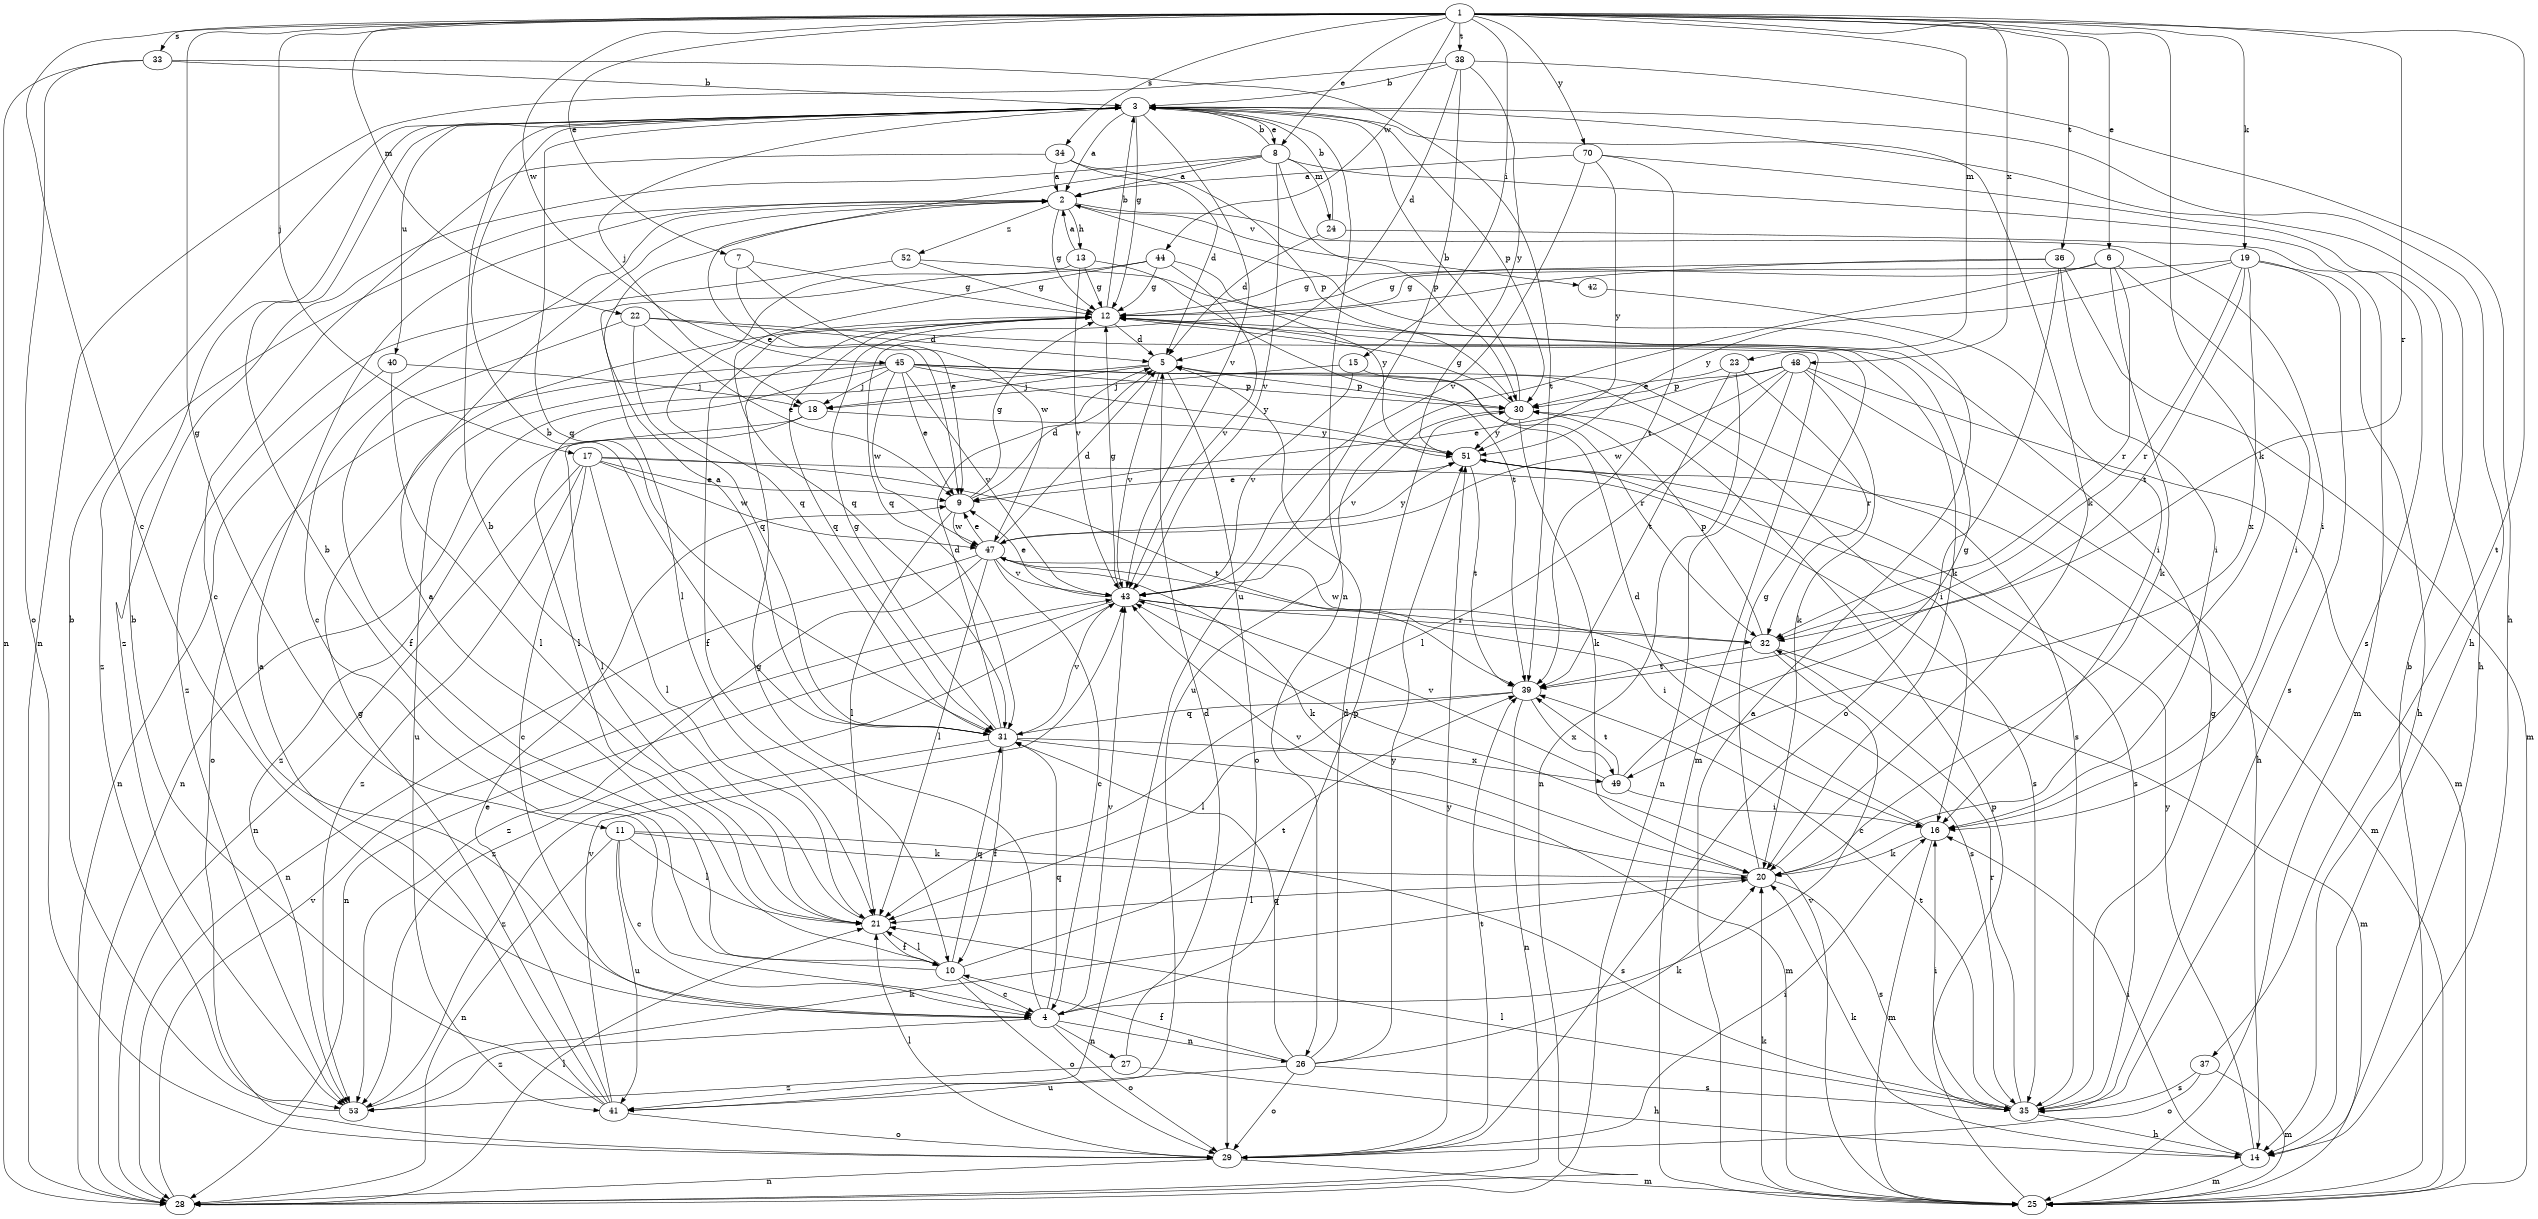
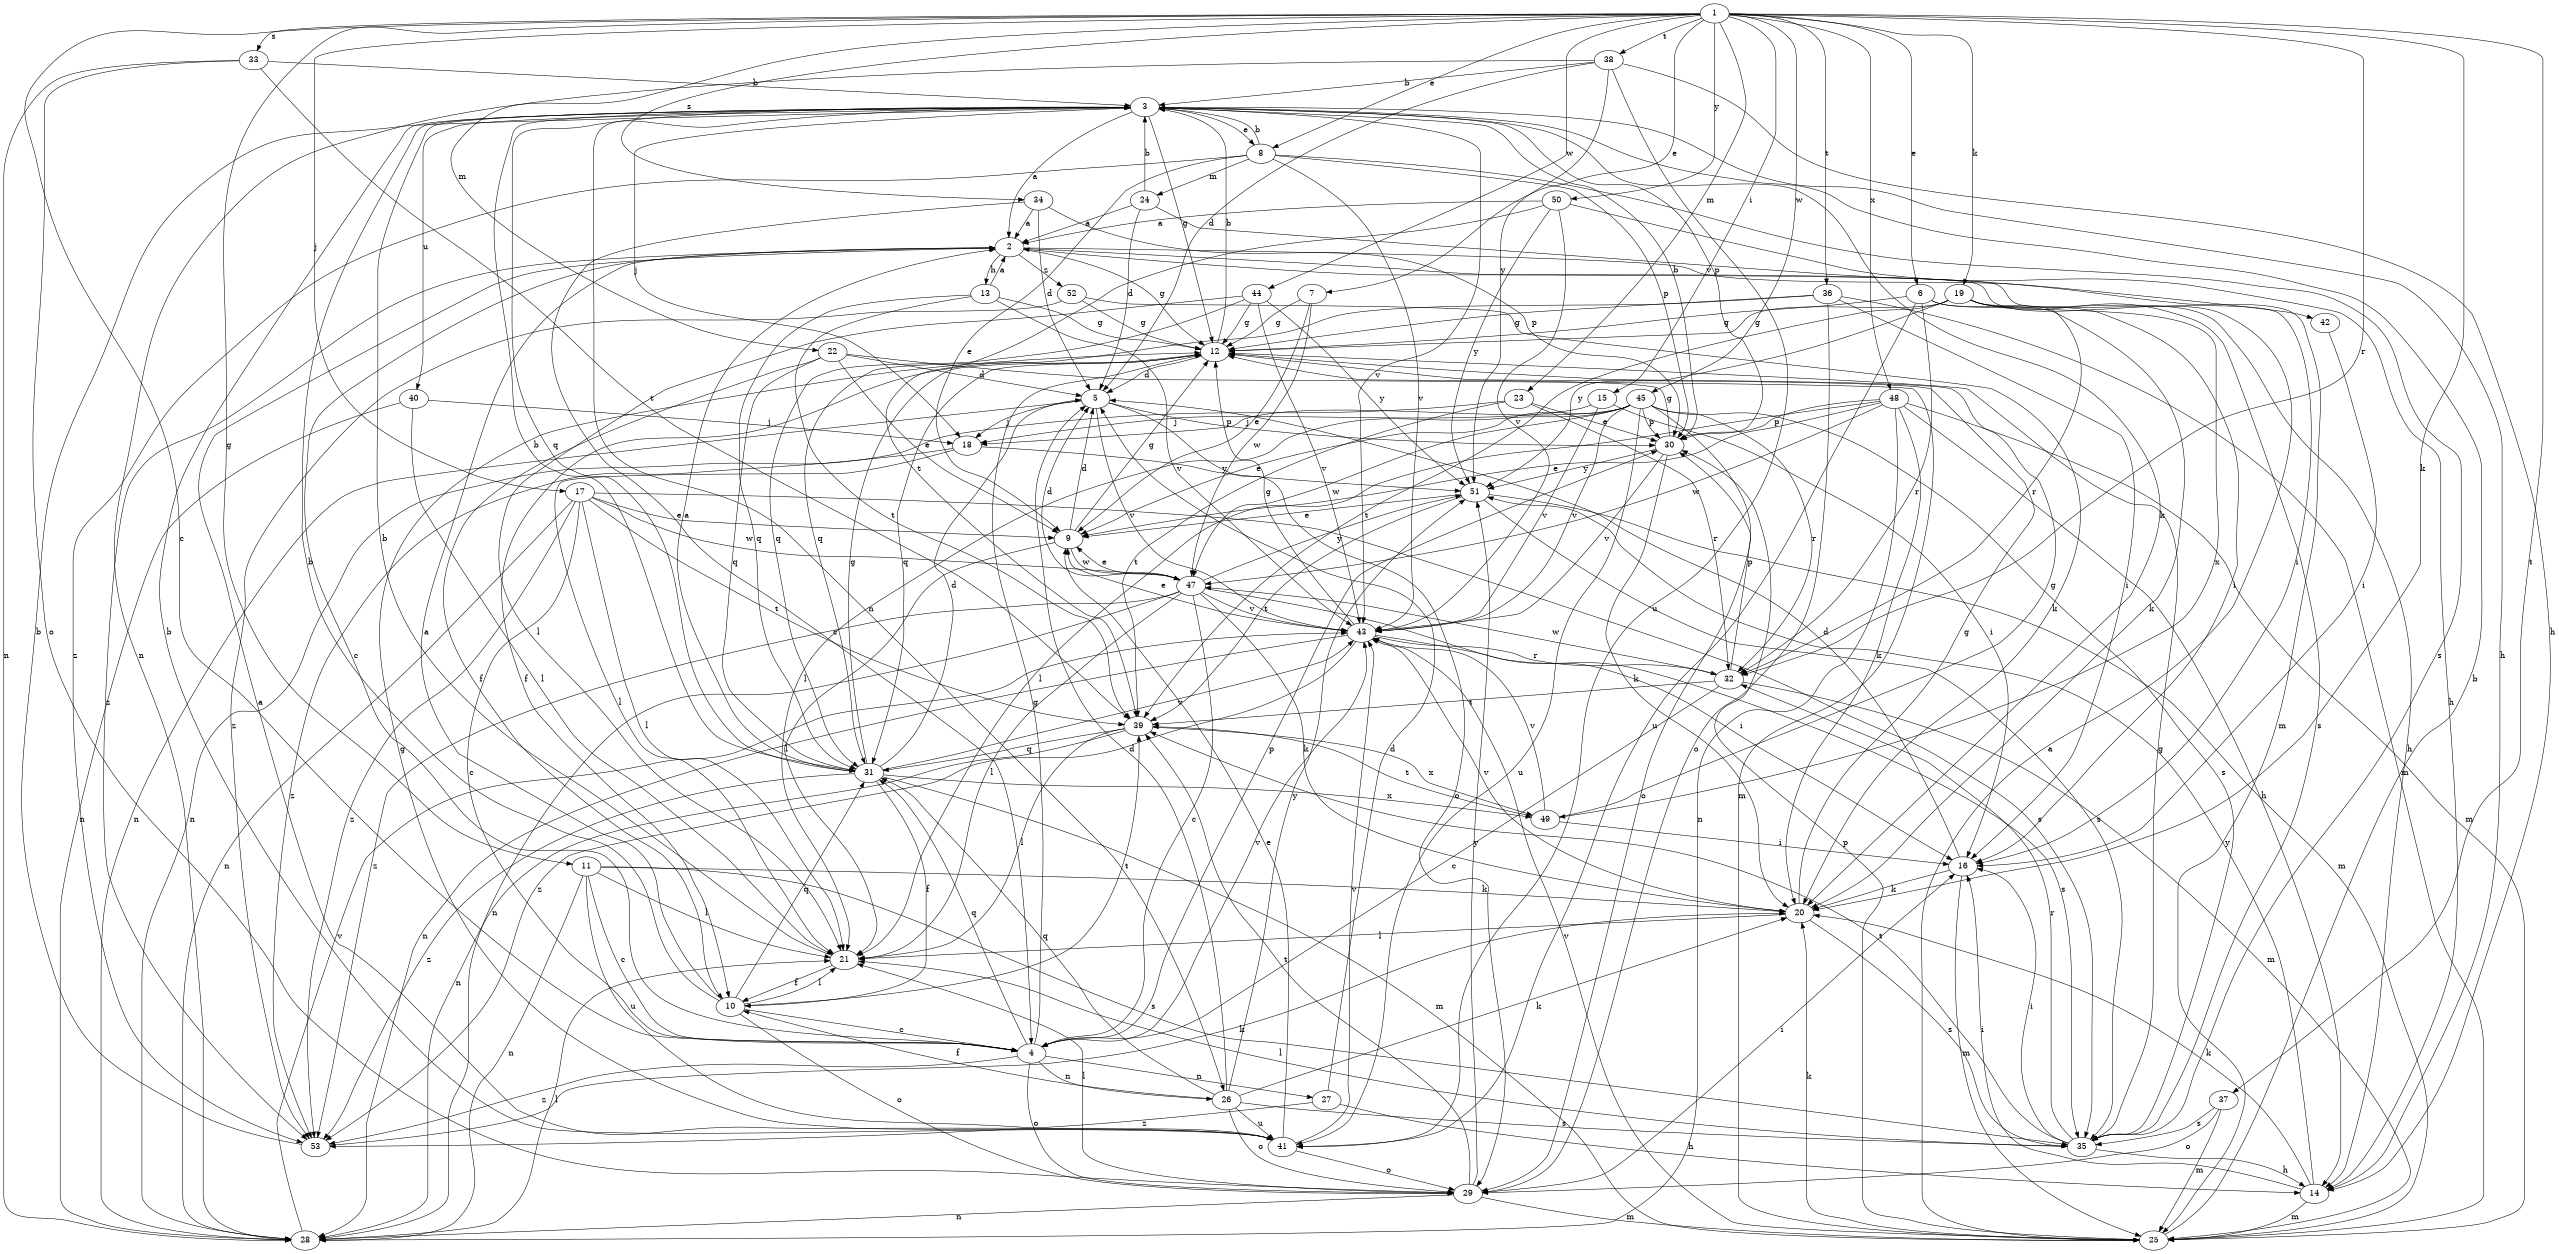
node "70": label "70" -> "50"
edge "8" -> "2": now "24" -> "2"
edge "45" -> "51": removed, label "y"
